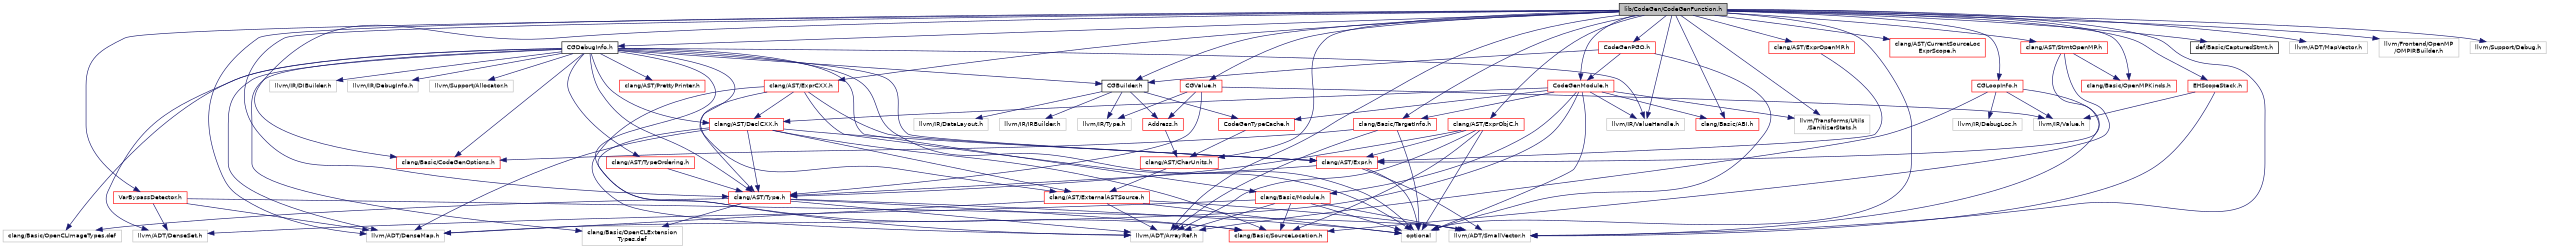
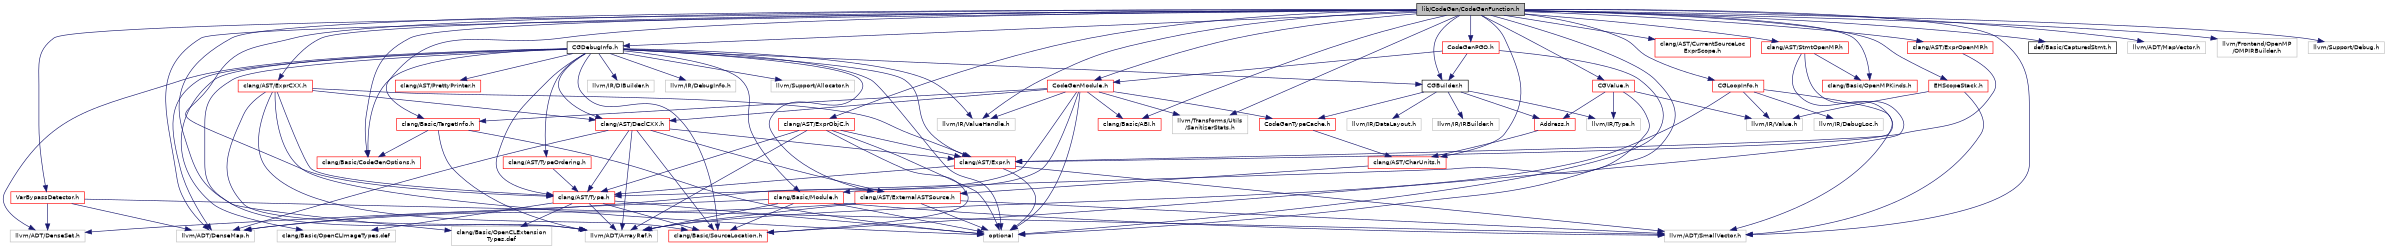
edge "clang/AST/ExprCXX.h" -> "clang/Basic/SourceLocation.h": added
